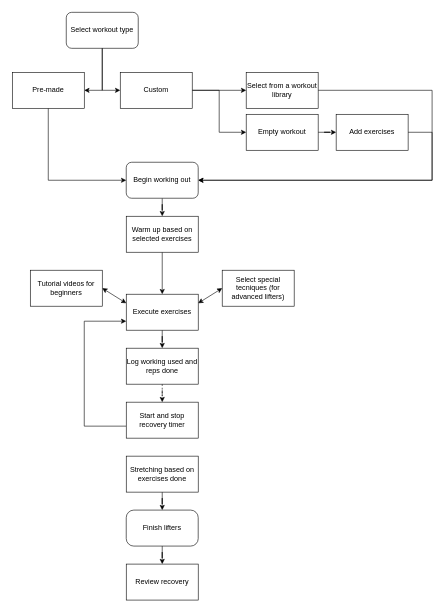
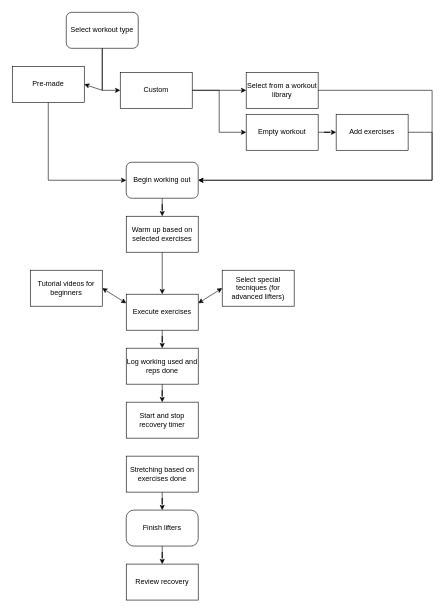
node "Pre-made": moved (48, 90) -> (48, 84)
edge "Log working used and reps done" -> "Start and stop recovery timer": style dashed -> solid
edge "Start and stop recovery timer" -> "Execute exercises": removed
